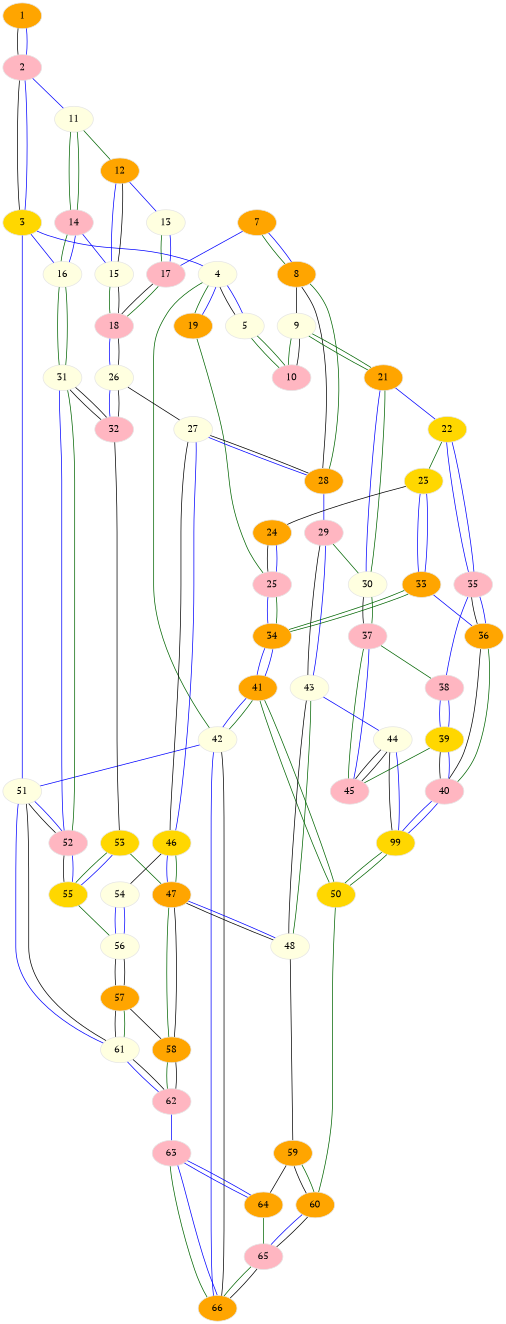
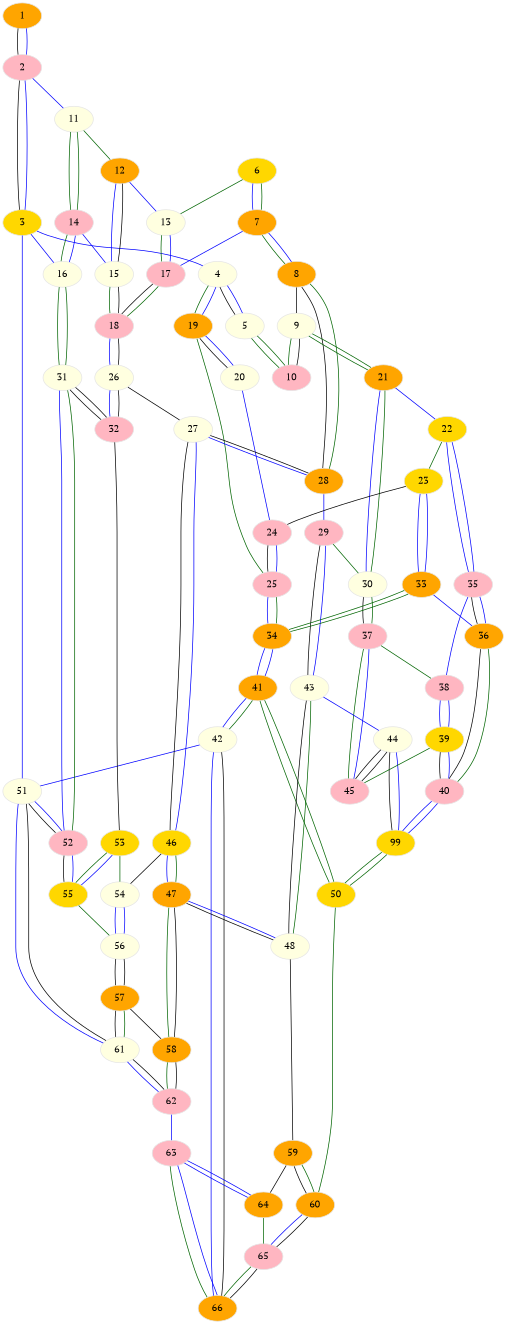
node "6": added
node "20": added
edge "4" -- "42": removed
node "24": fillcolor orange -> lightpink
edge "53" -- "47": now "53" -- "54"
